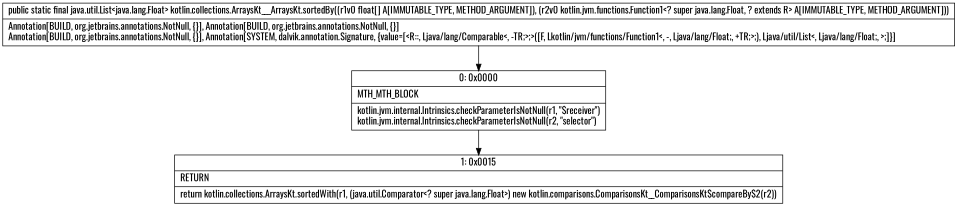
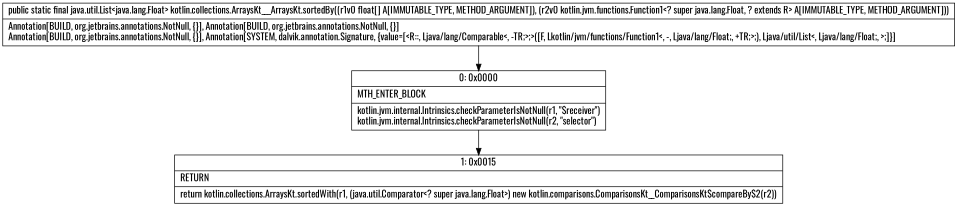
node "0: 0x0000": text "MTH_MTH_BLOCK" -> "MTH_ENTER_BLOCK"
